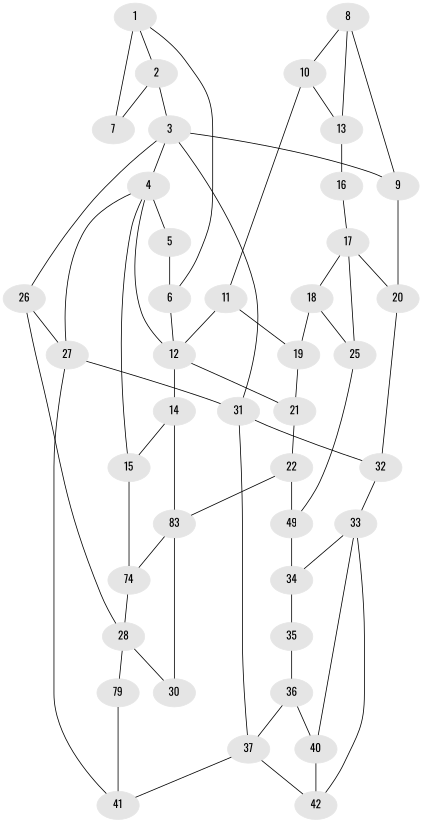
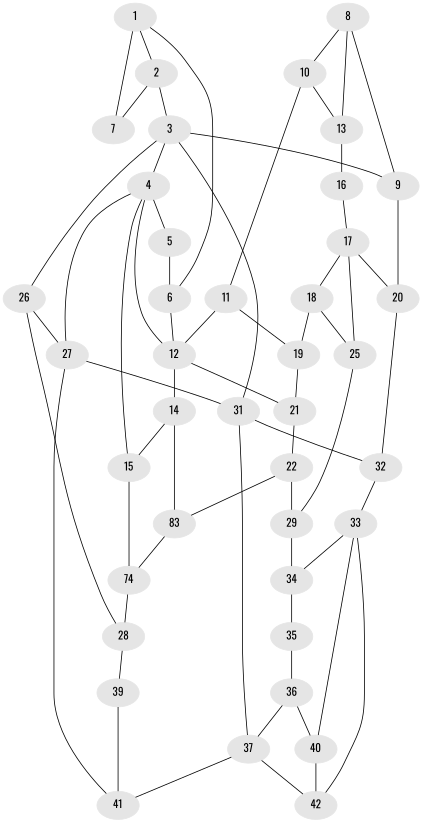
node "49": label "49" -> "29"
node "79": label "79" -> "39"
node "30": removed
